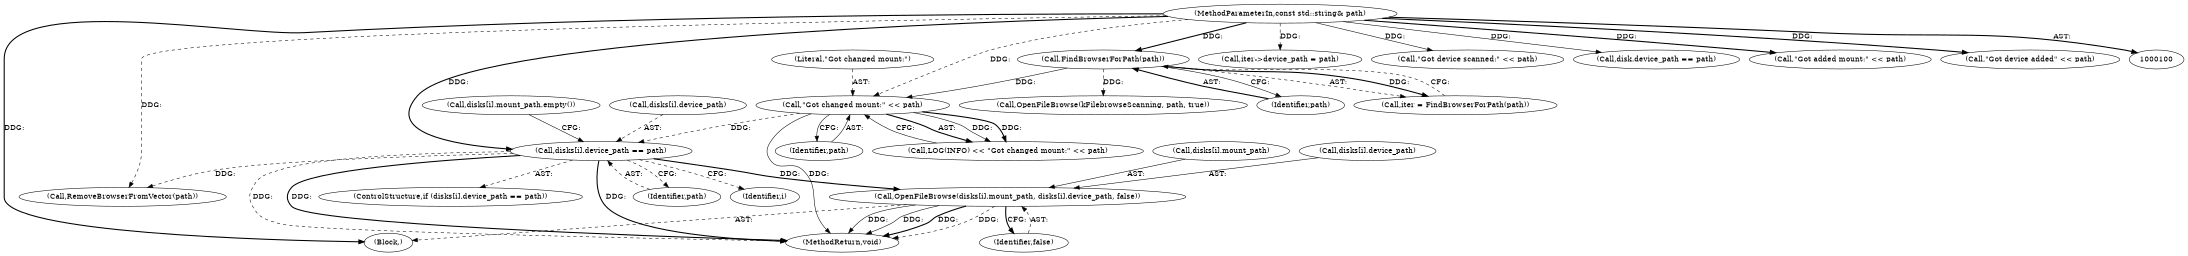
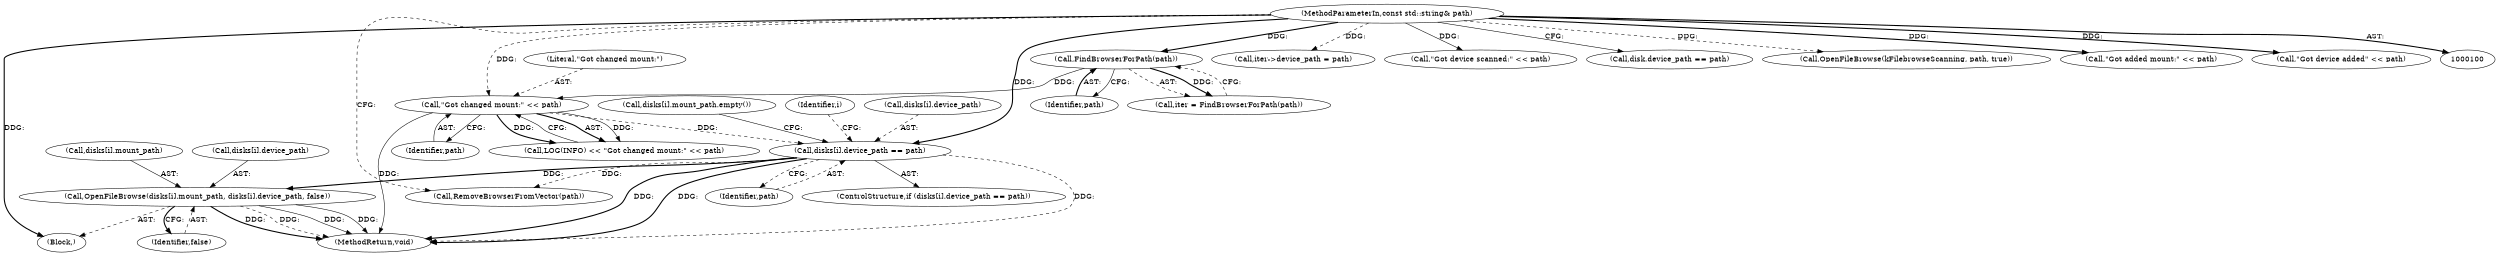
edge "(MethodParameterIn,const std::string& path)" -> "(Call,disk.device_path == path)": label "DDG: " -> "CFG: "
edge "(Call,FindBrowserForPath(path))" -> "(Call,OpenFileBrowse(kFilebrowseScanning, path, true))": now "(MethodParameterIn,const std::string& path)" -> "(Call,OpenFileBrowse(kFilebrowseScanning, path, true))"
edge "(MethodParameterIn,const std::string& path)" -> "(Call,RemoveBrowserFromVector(path))": label "DDG: " -> "CFG: "
edge "(Call,disks[i].device_path == path)" -> "(Identifier,i)": reversed
edge "(Call,disks[i].device_path == path)" -> "(ControlStructure,if (disks[i].device_path == path))": style dashed -> solid
